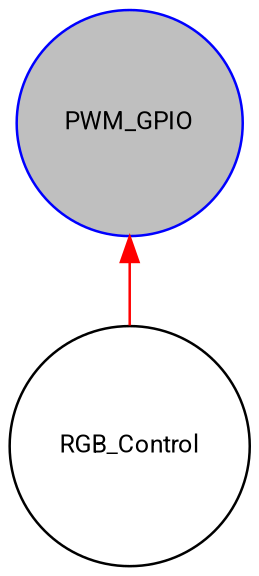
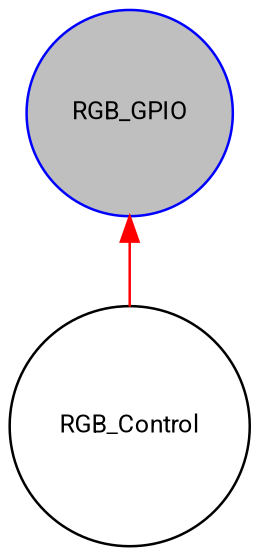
node "PWM_GPIO": label "PWM_GPIO" -> "RGB_GPIO"
